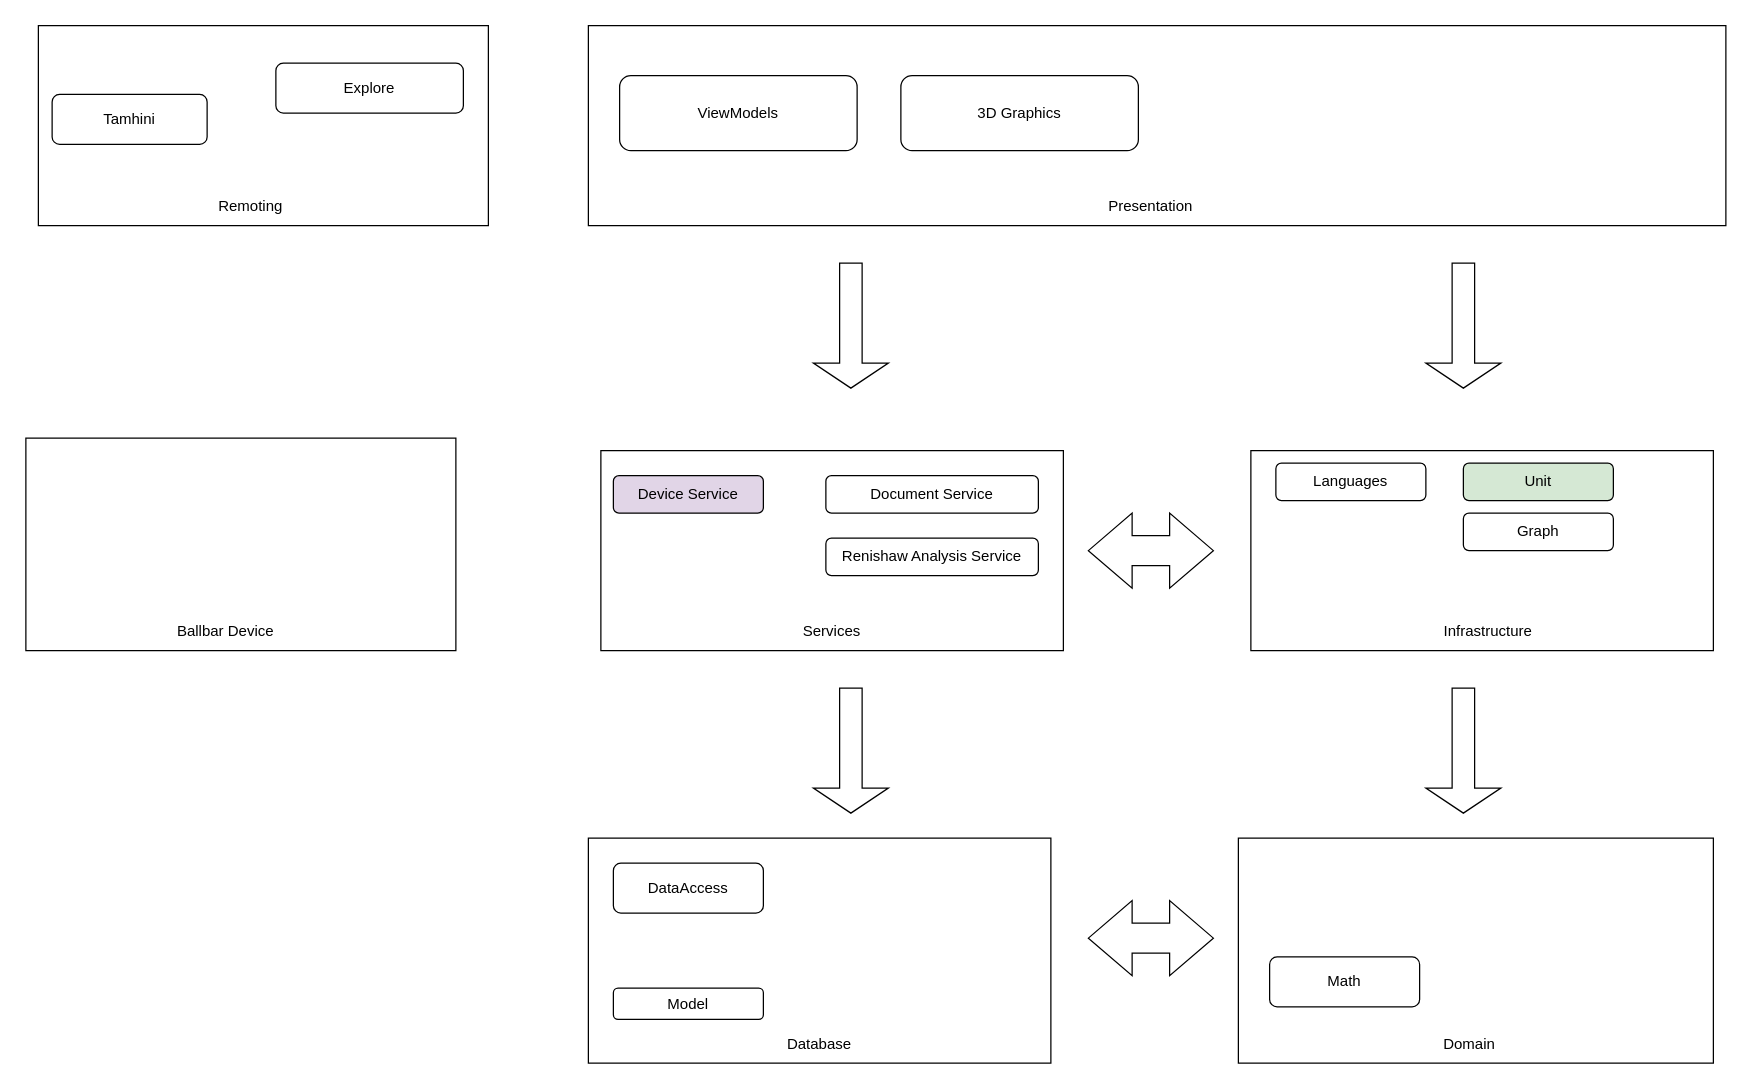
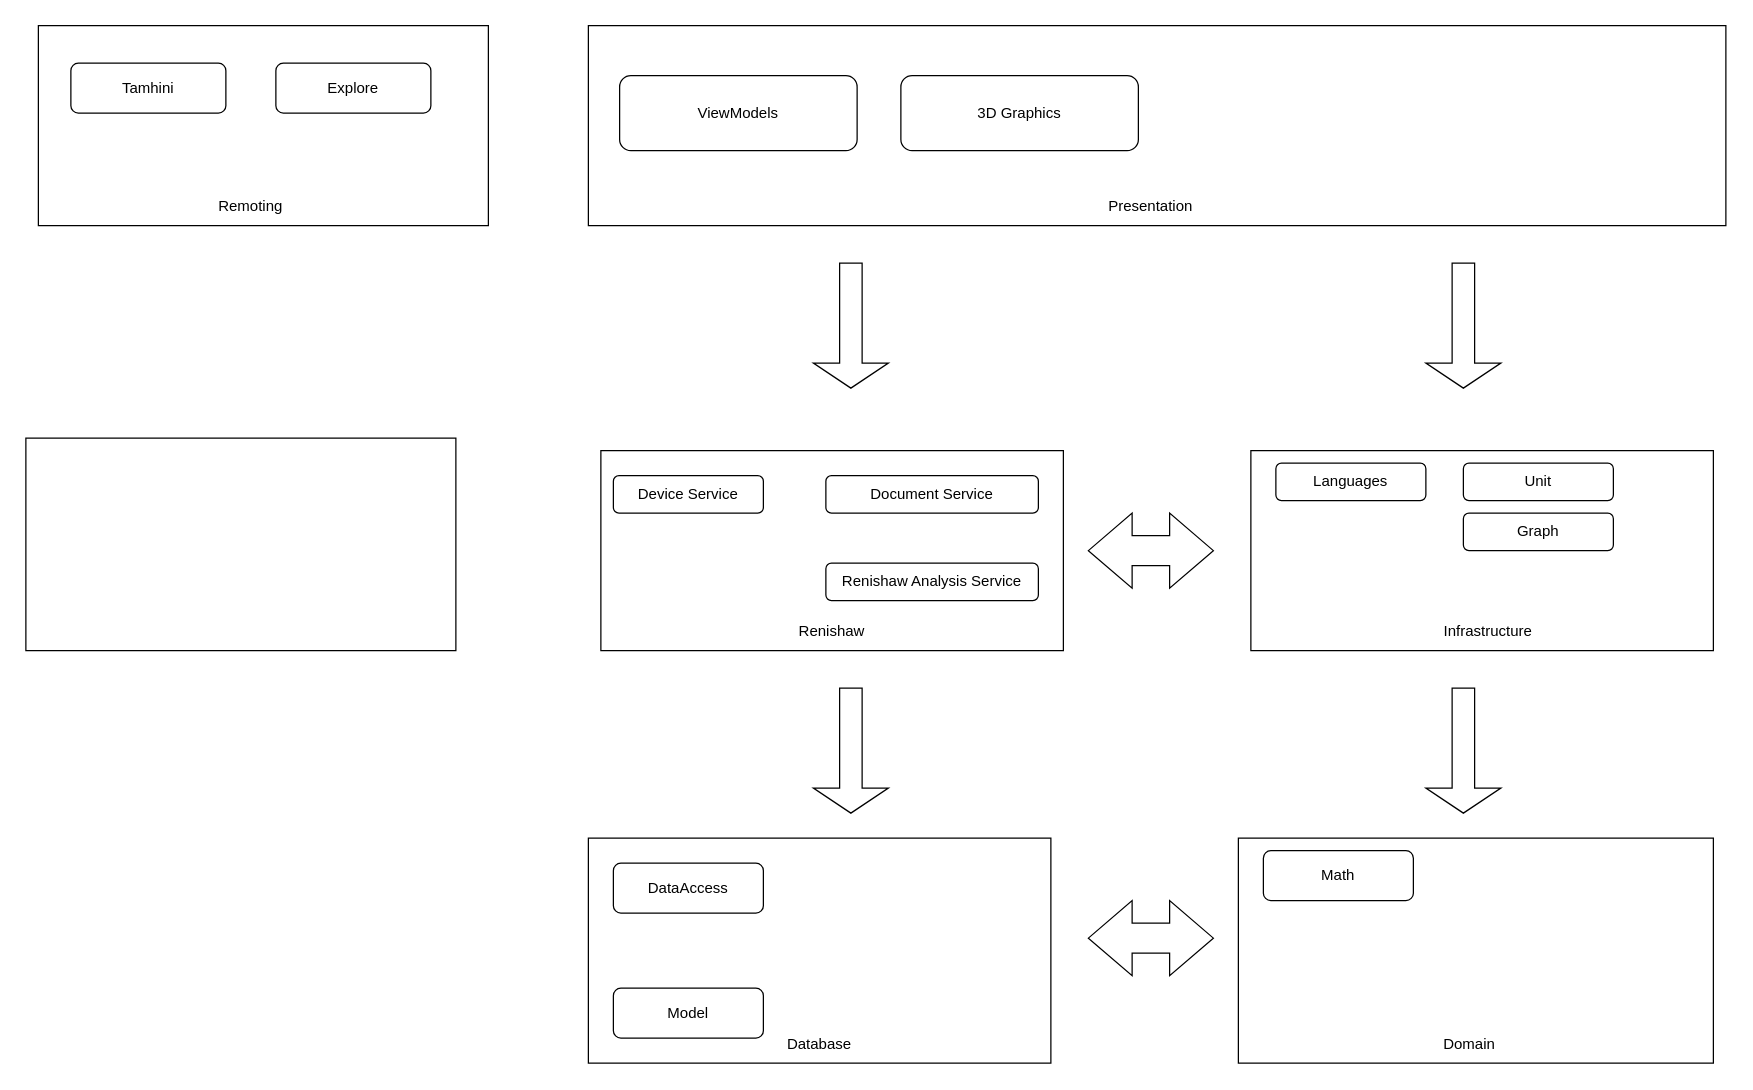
node "Explore": size 188x50 -> 155x50
node "Tamhini": moved (129, 119) -> (148, 88)
node "Unit": fillcolor #d5e8d4 -> #ffffff
node "Device Service": fillcolor #e1d5e7 -> #ffffff
node "Renishaw Analysis Service": moved (932, 557) -> (932, 582)
node "Ballbar Device": removed
node "Services": label "Services" -> "Renishaw"
node "Math": moved (1344, 982) -> (1338, 876)
node "Model": size 150x31 -> 150x50
